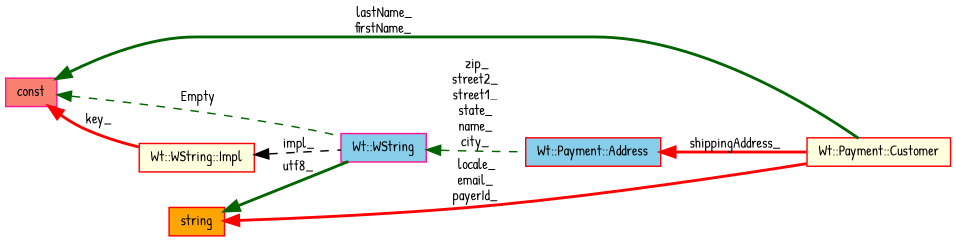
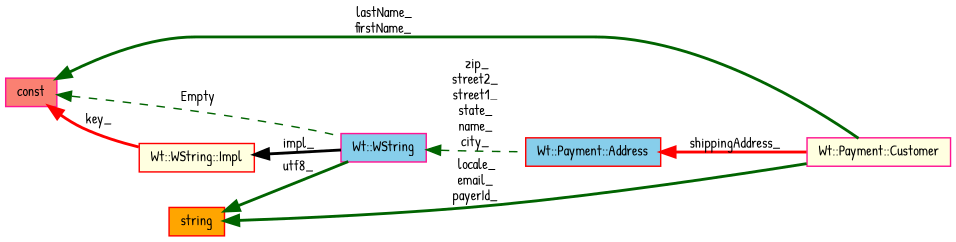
edge "Wt::WString" -> "Wt::WString::Impl": style dashed -> bold
node "Wt::Payment::Customer": color red -> deeppink
edge "Wt::Payment::Customer" -> "string": color red -> darkgreen
